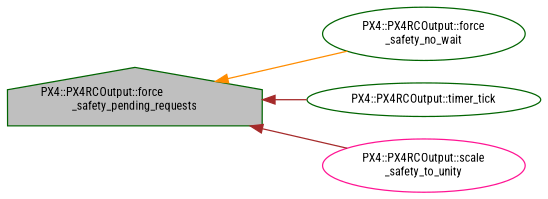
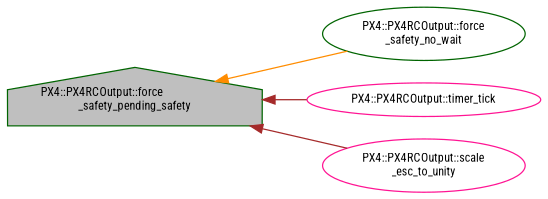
node "PX4::PX4RCOutput::force _safety_pending_requests": label "PX4::PX4RCOutput::force _safety_pending_requests" -> "PX4::PX4RCOutput::force _safety_pending_safety"
node "PX4::PX4RCOutput::timer_tick": color darkgreen -> deeppink
node "PX4::PX4RCOutput::scale _safety_to_unity": label "PX4::PX4RCOutput::scale _safety_to_unity" -> "PX4::PX4RCOutput::scale _esc_to_unity"
